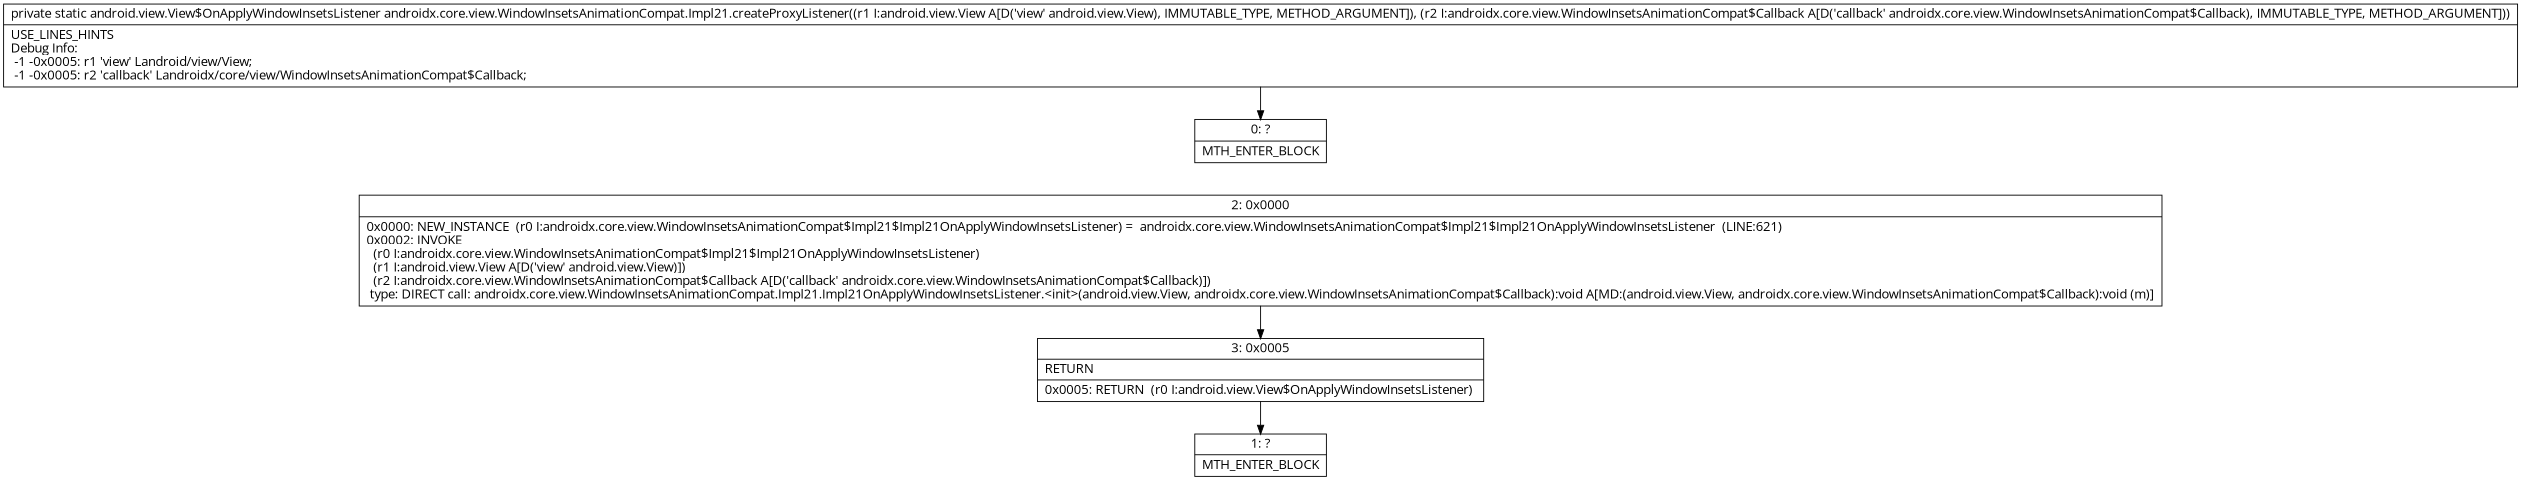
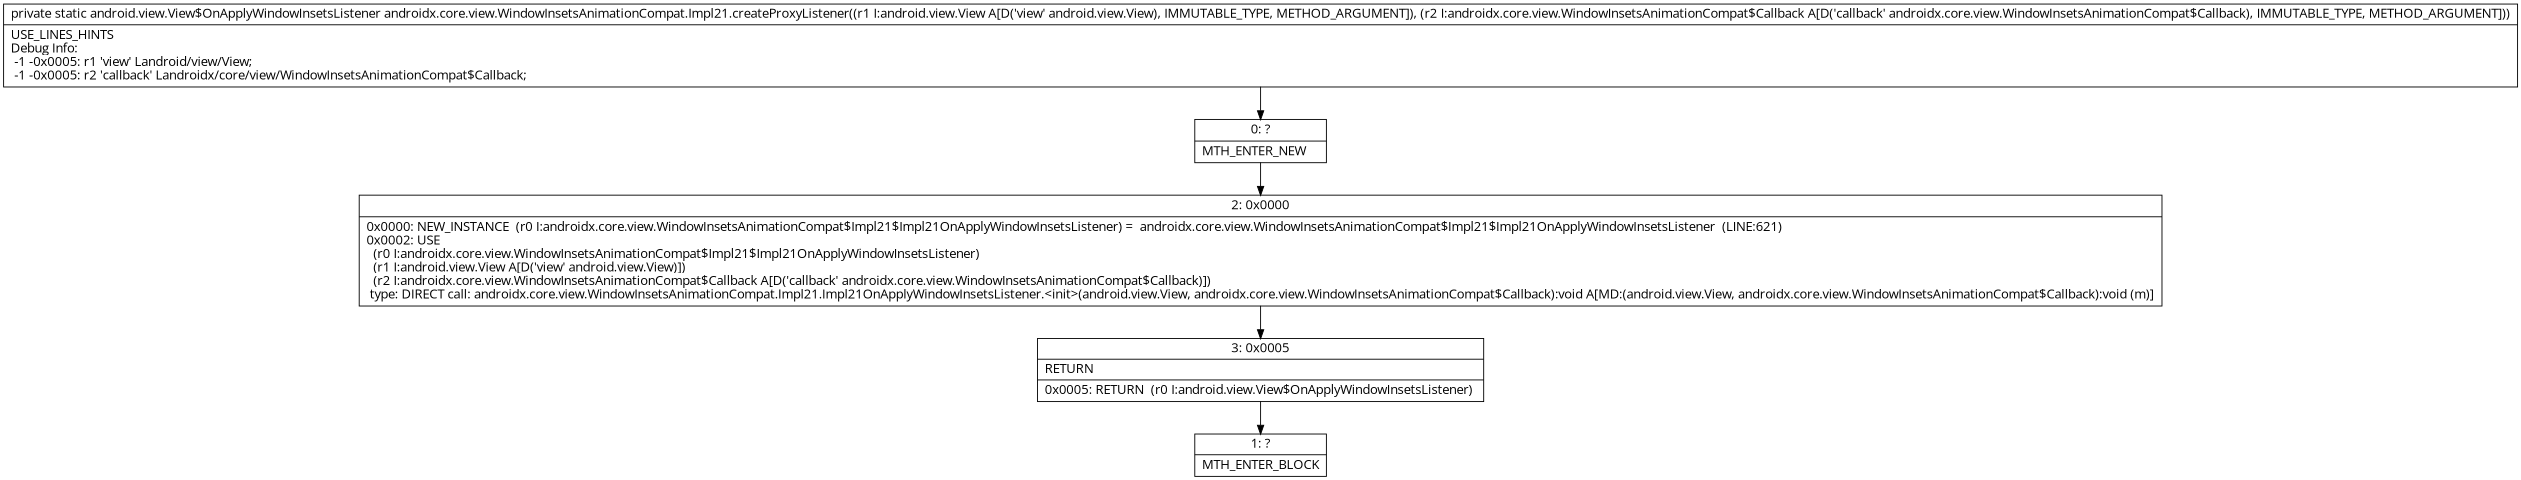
node "0: ?": text "MTH_ENTER_BLOCK" -> "MTH_ENTER_NEW"
edge "0: ?" -> "2: 0x0000": added
node "2: 0x0000": text "0x0002: INVOKE" -> "0x0002: USE"
